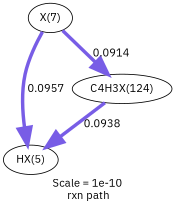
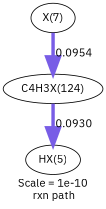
edge "X(7)" -> "C4H3X(124)": label " 0.0914" -> " 0.0954"
edge "X(7)" -> "HX(5)": removed, label "0.0957"
edge "C4H3X(124)" -> "HX(5)": label " 0.0938" -> " 0.0930"
